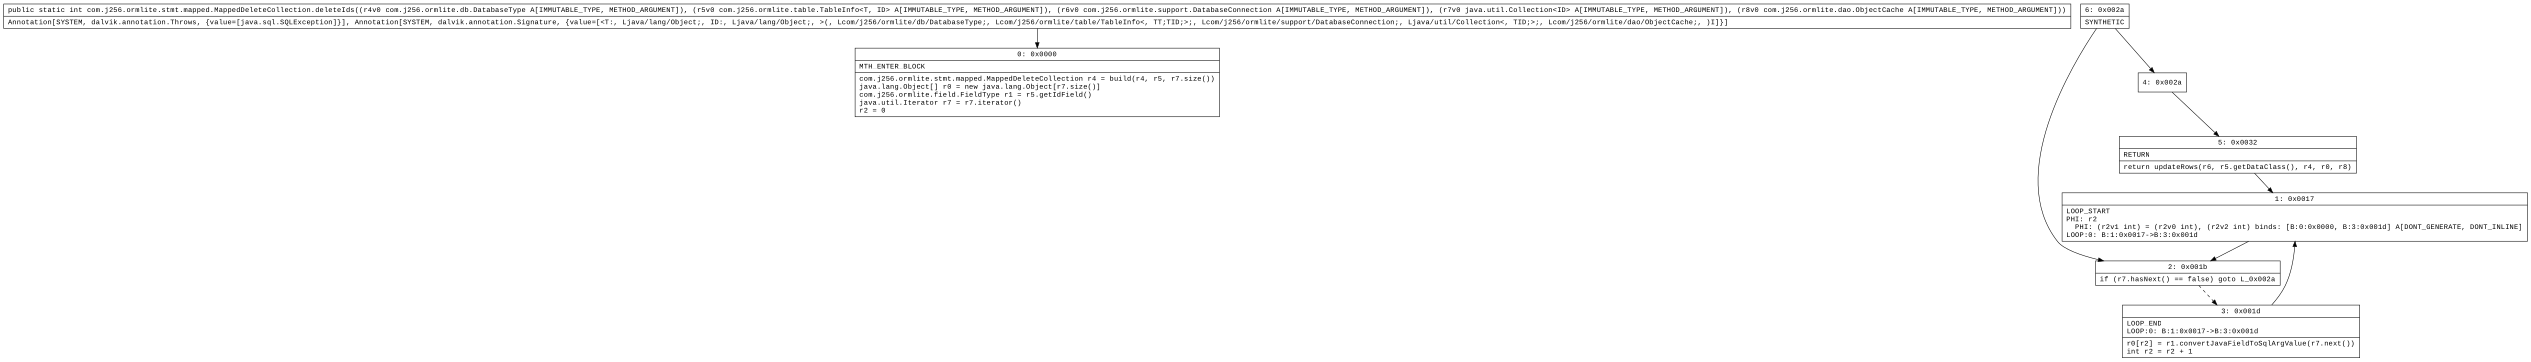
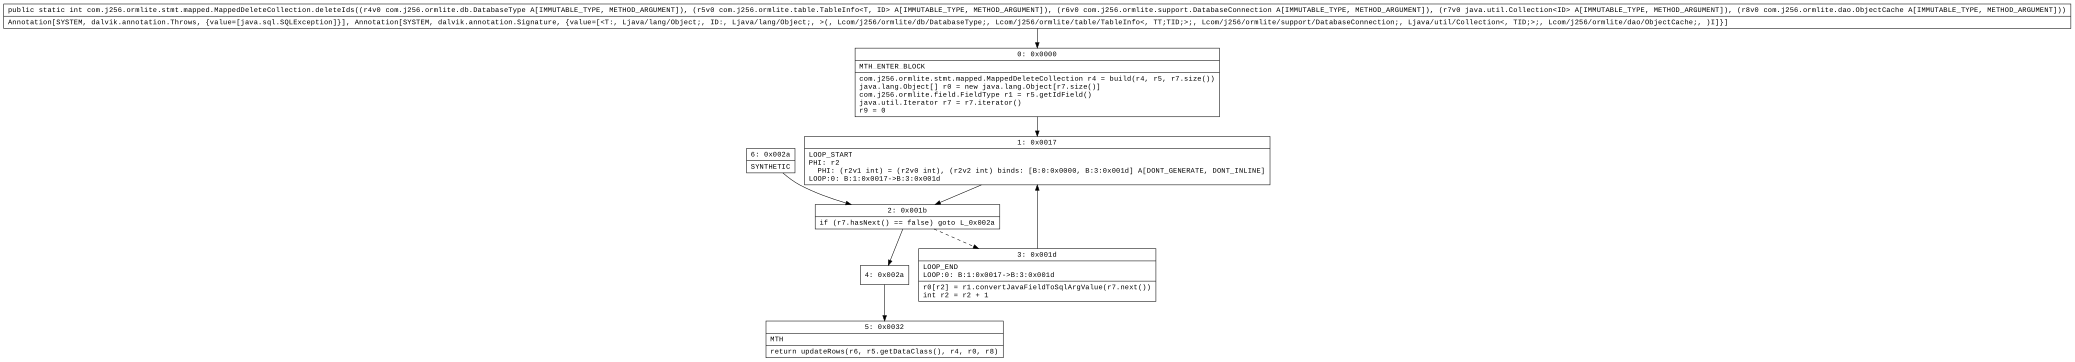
edge "6: 0x002a" -> "4: 0x002a": now "2: 0x001b" -> "4: 0x002a"
node "0: 0x0000": text "r2 = 0" -> "r9 = 0"
node "5: 0x0032": text "RETURN" -> "MTH"
edge "5: 0x0032" -> "1: 0x0017": now "0: 0x0000" -> "1: 0x0017"
